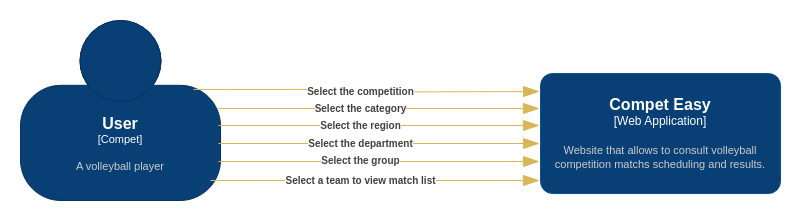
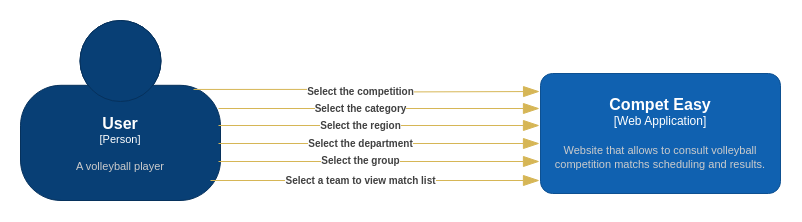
node "Compet Easy [Web Application] Website that allows to consult volleyball competition matchs scheduling and results.": fillcolor #083f75 -> #1061b0
node "User [Compet] A volleyball player": label "User [Compet] A volleyball player" -> "User [Person] A volleyball player"
